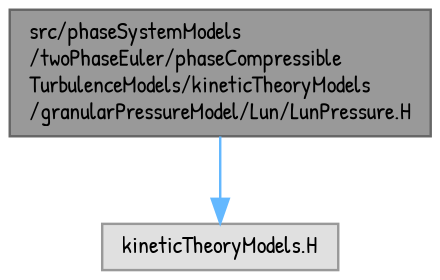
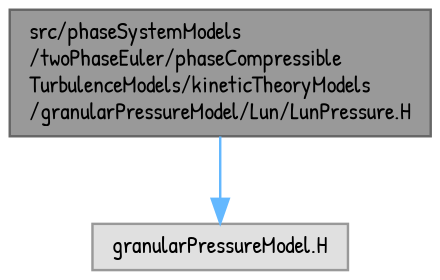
node "kineticTheoryModels.H": label "kineticTheoryModels.H" -> "granularPressureModel.H"
